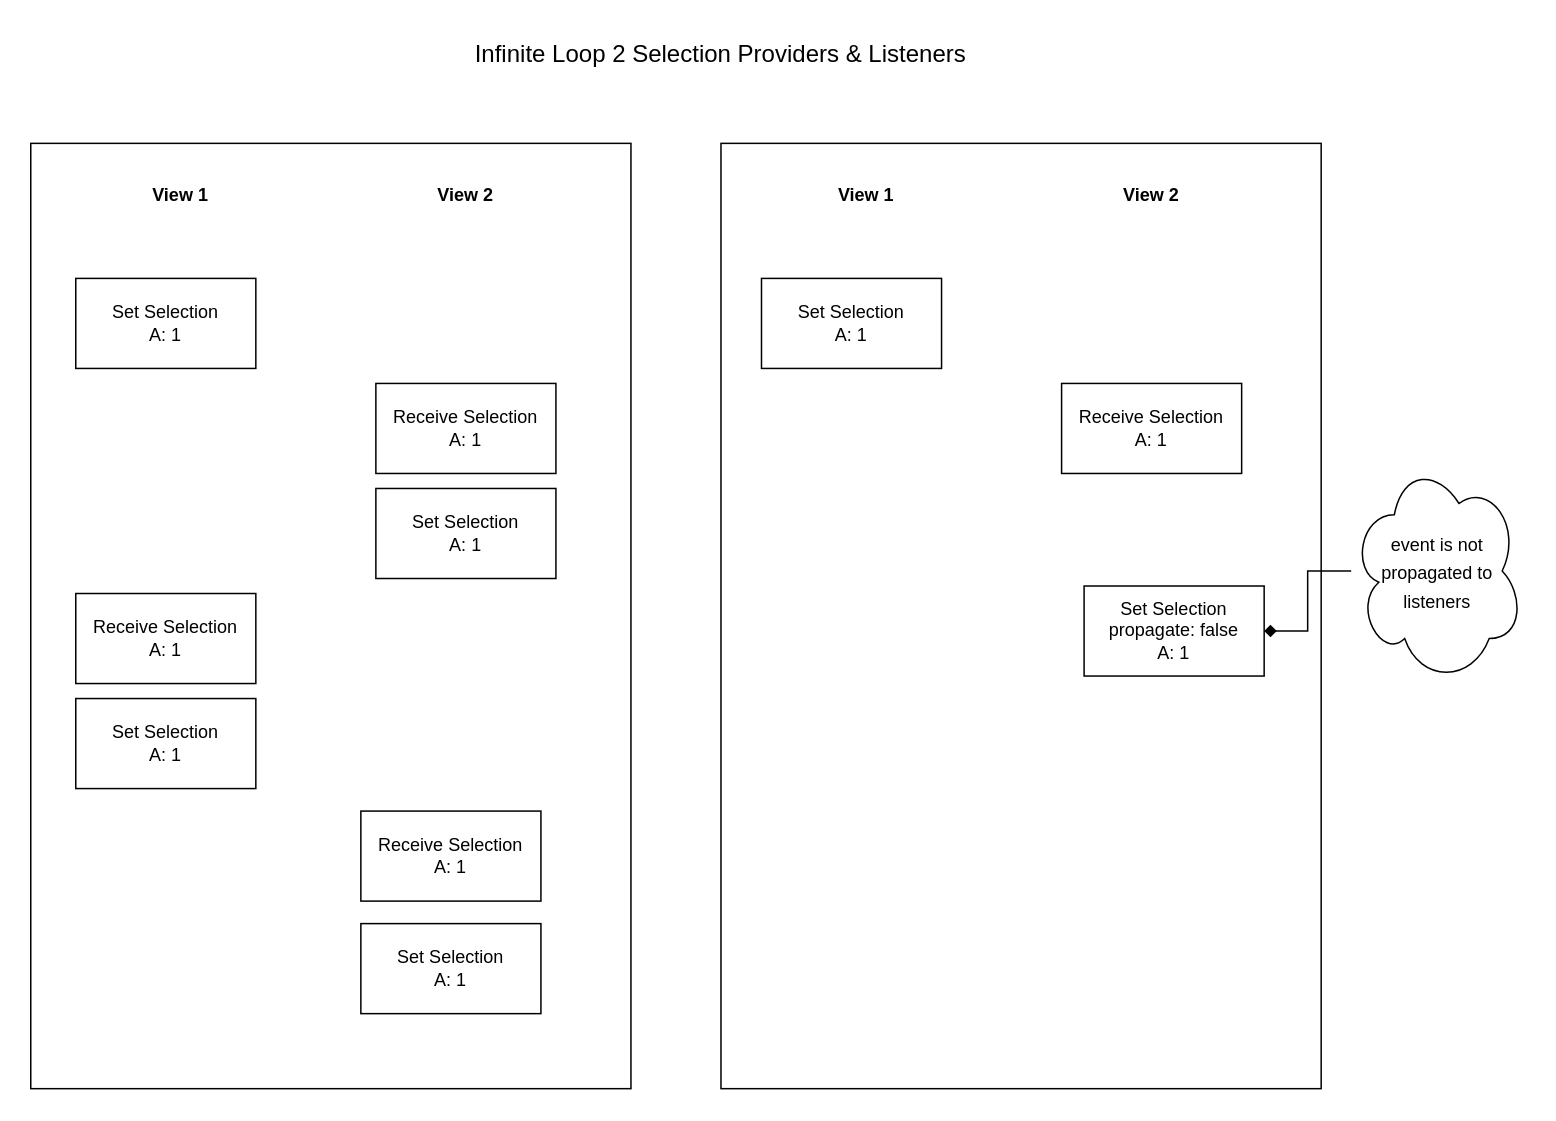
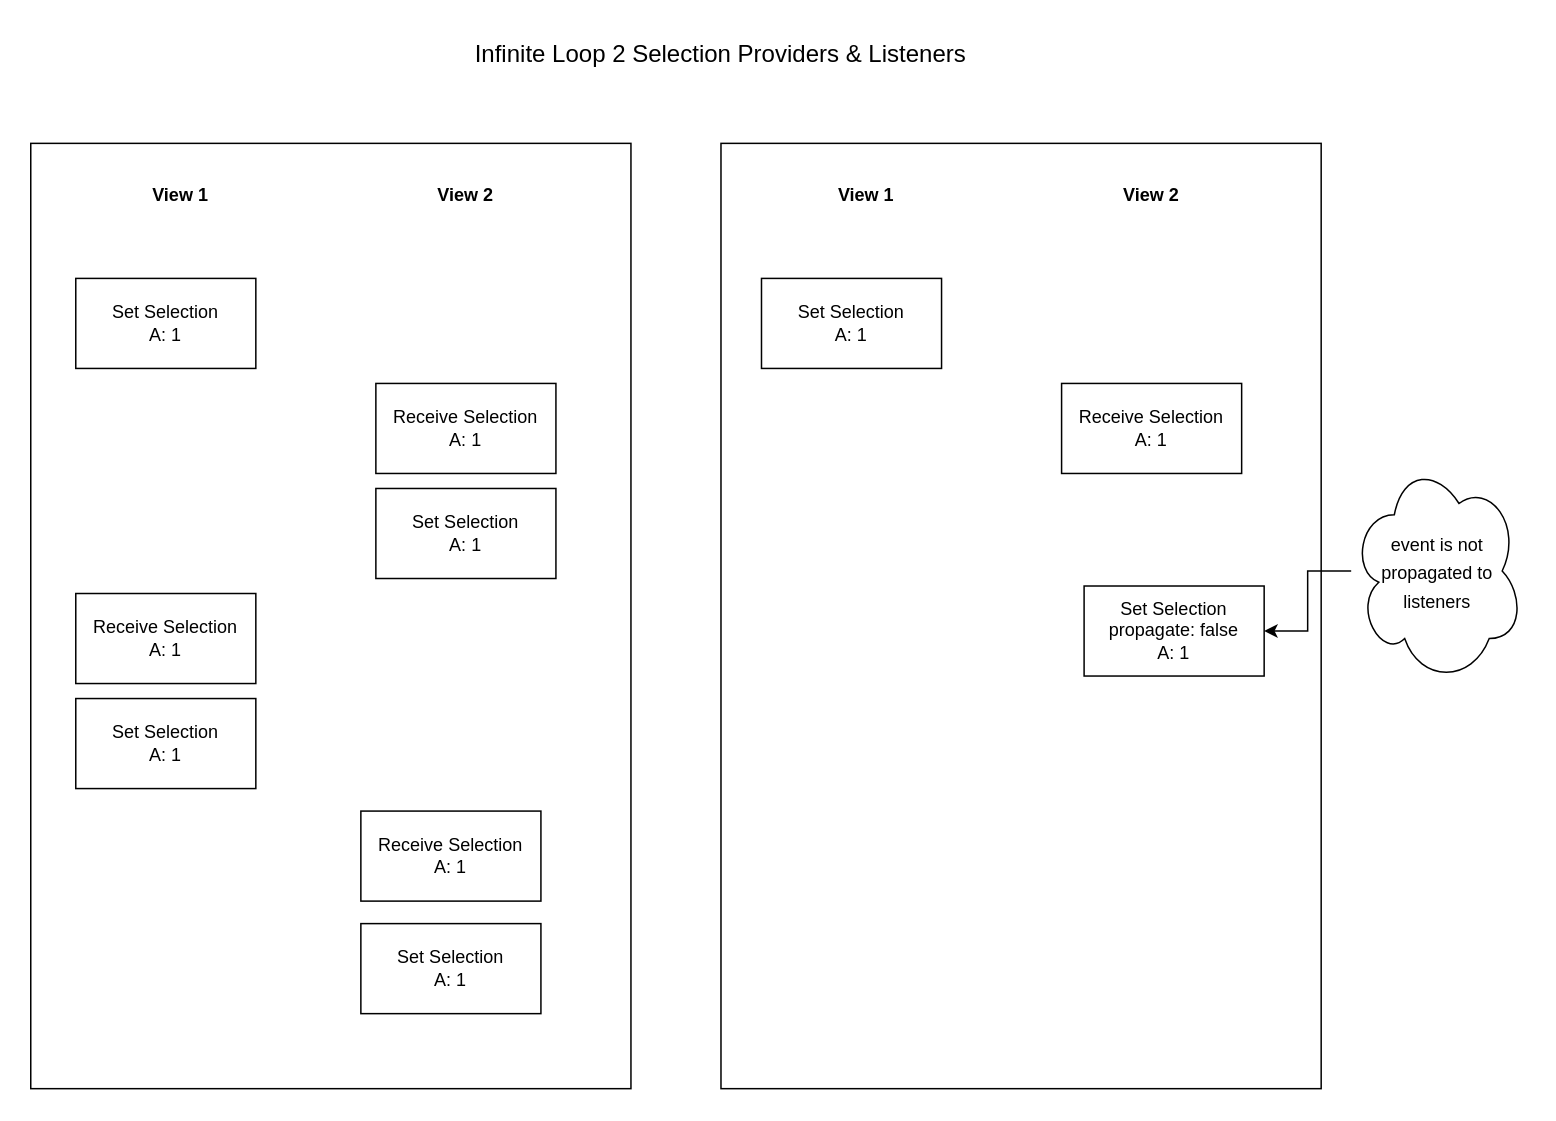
edge "event is not propagated to listeners" -> "Set Selection propagate: false A: 1": arrowhead diamond -> classic
